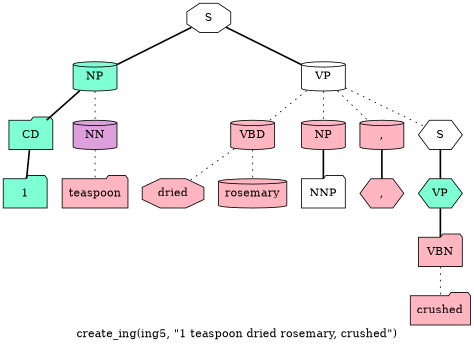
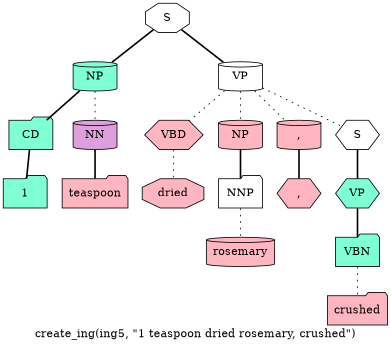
node "VBD": shape cylinder -> hexagon
edge "NN" -- "teaspoon": style dotted -> bold
edge "VBD" -- "rosemary": now "NNP" -- "rosemary"
node "VBN": fillcolor lightpink -> aquamarine
